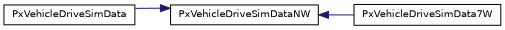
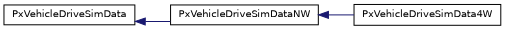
edge "PxVehicleDriveSimData" -> "PxVehicleDriveSimDataNW": reversed
node "PxVehicleDriveSimData7W": label "PxVehicleDriveSimData7W" -> "PxVehicleDriveSimData4W"
